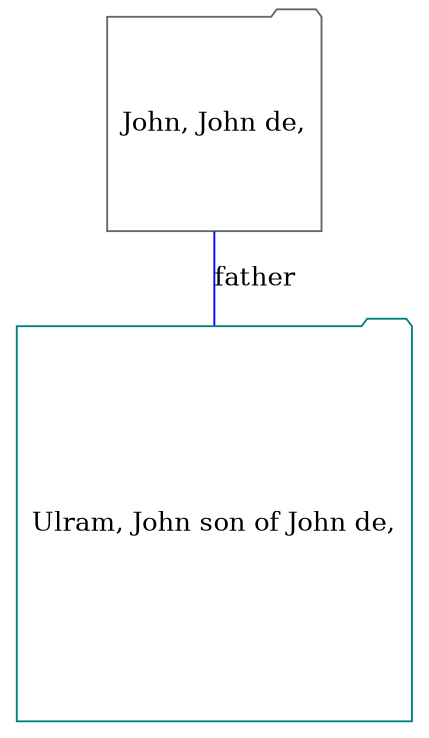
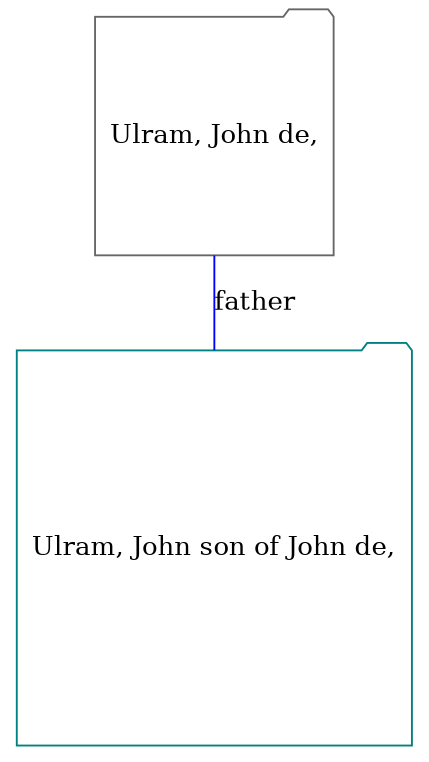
node "John, John de,": label "John, John de," -> "Ulram, John de,"
